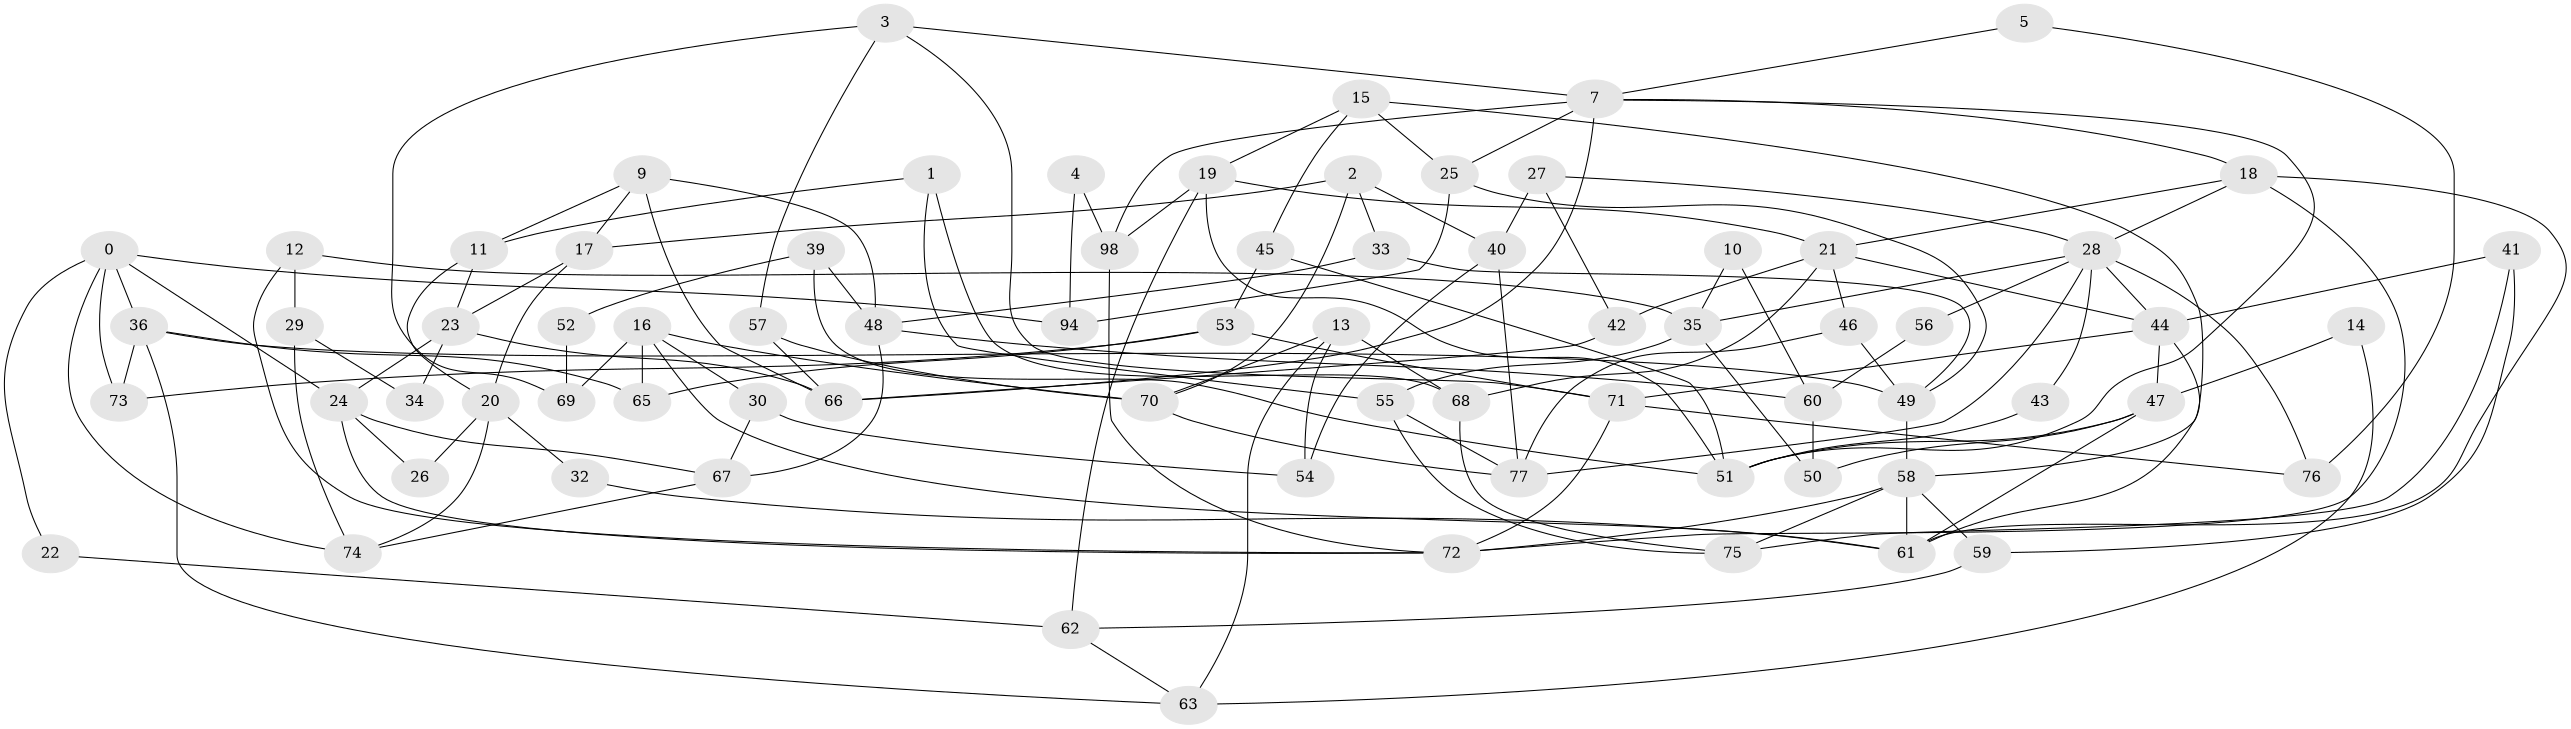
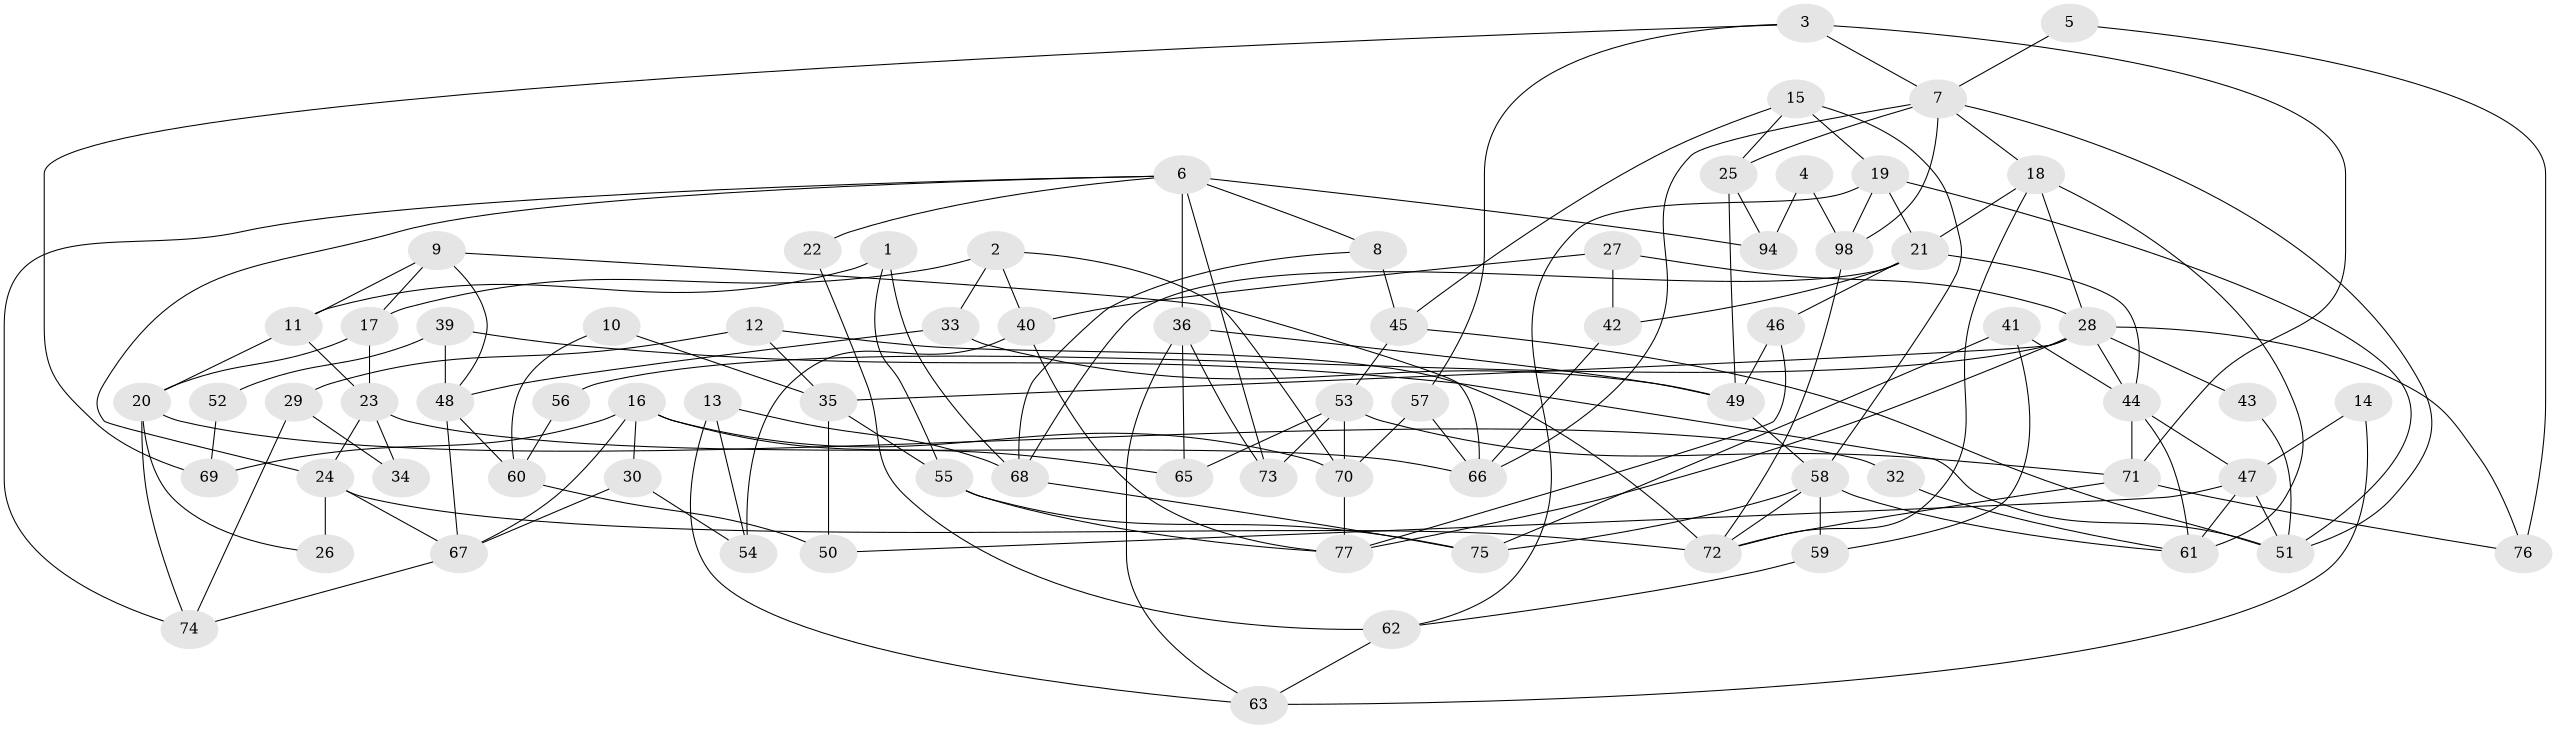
node "0": label "0" -> "6"
node "8": added
edge "13" -- "70": now "53" -- "70"
edge "16" -- "61": now "16" -- "67"
